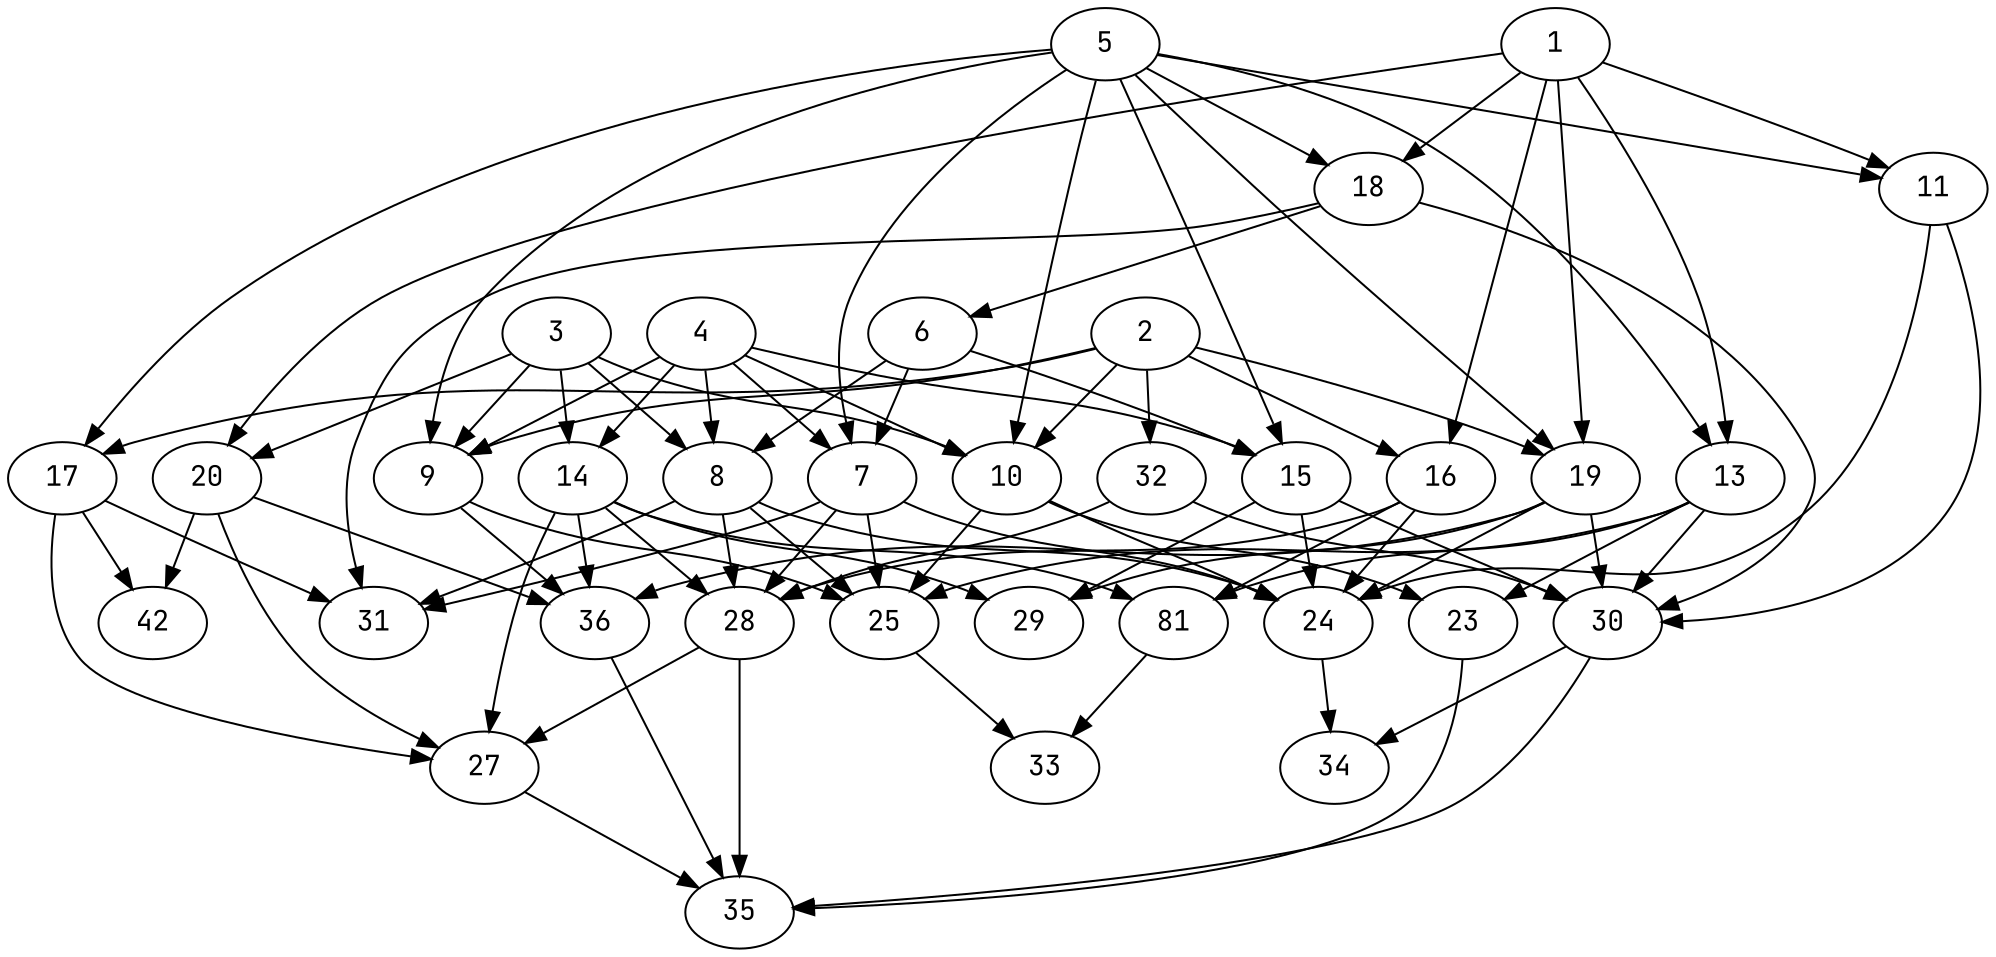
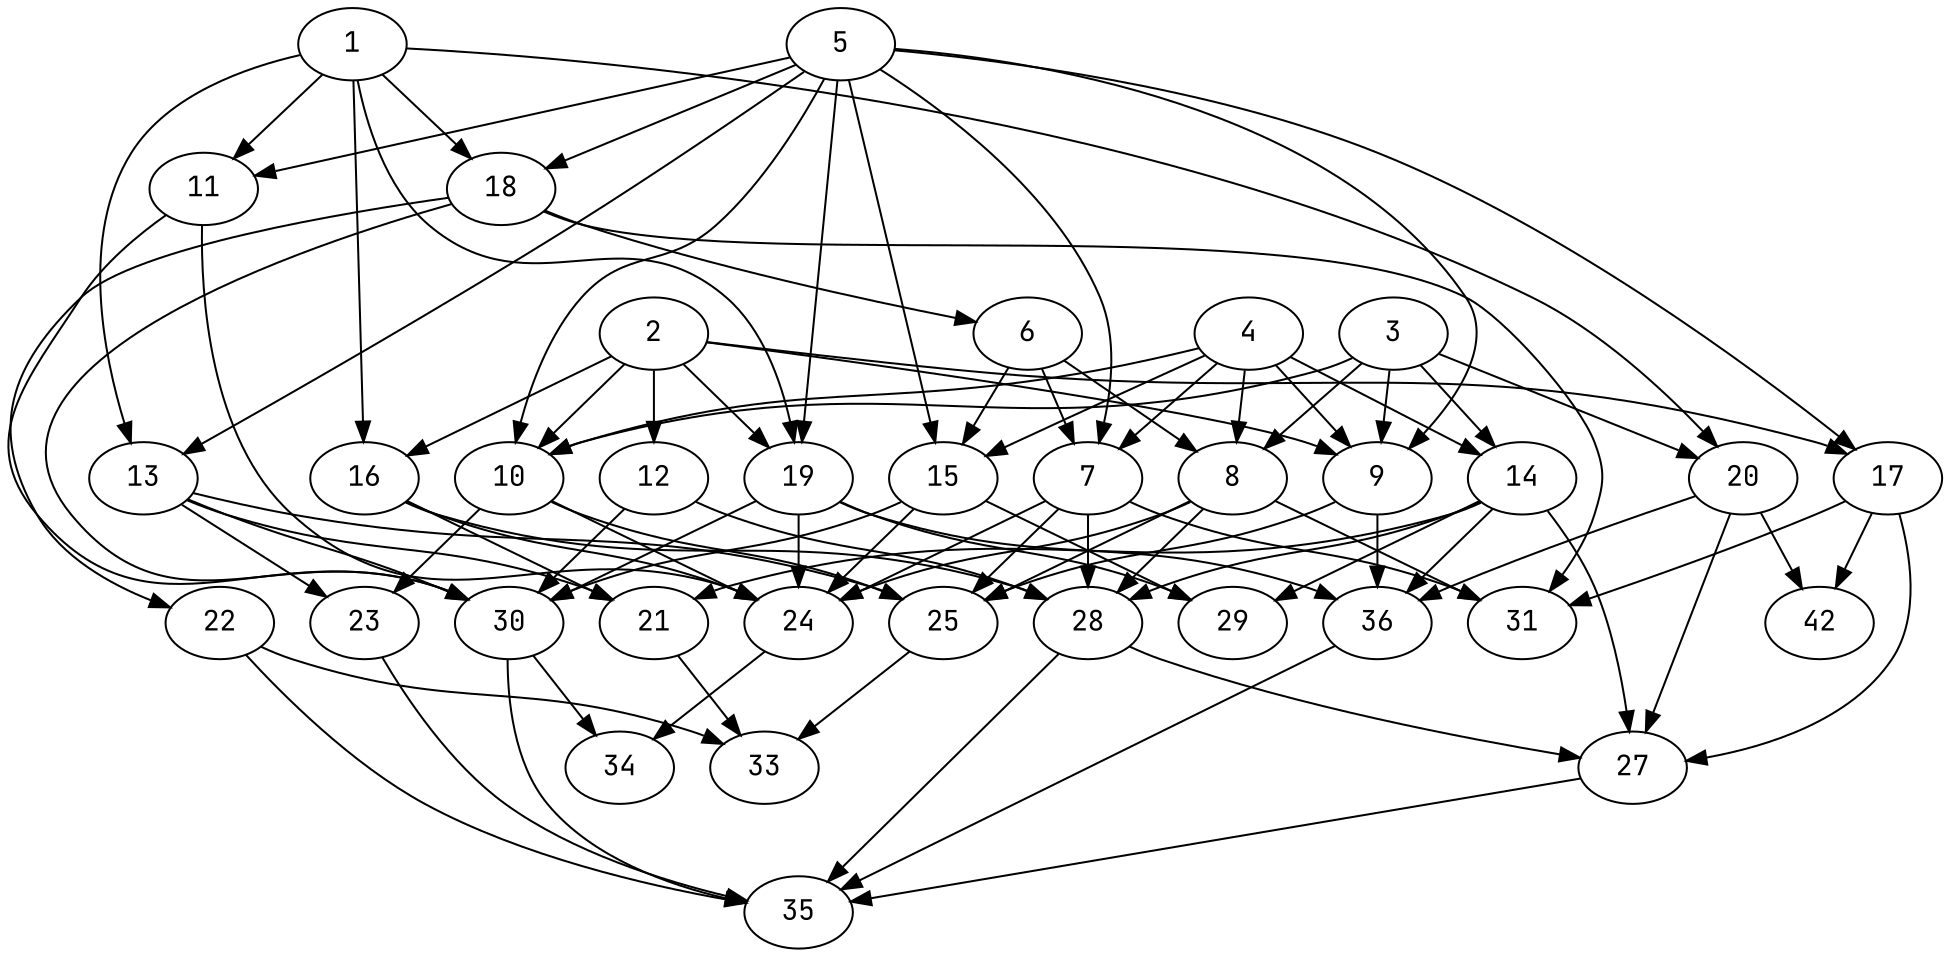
node "32": label "32" -> "12"
node "22": added
node "81": label "81" -> "21"
